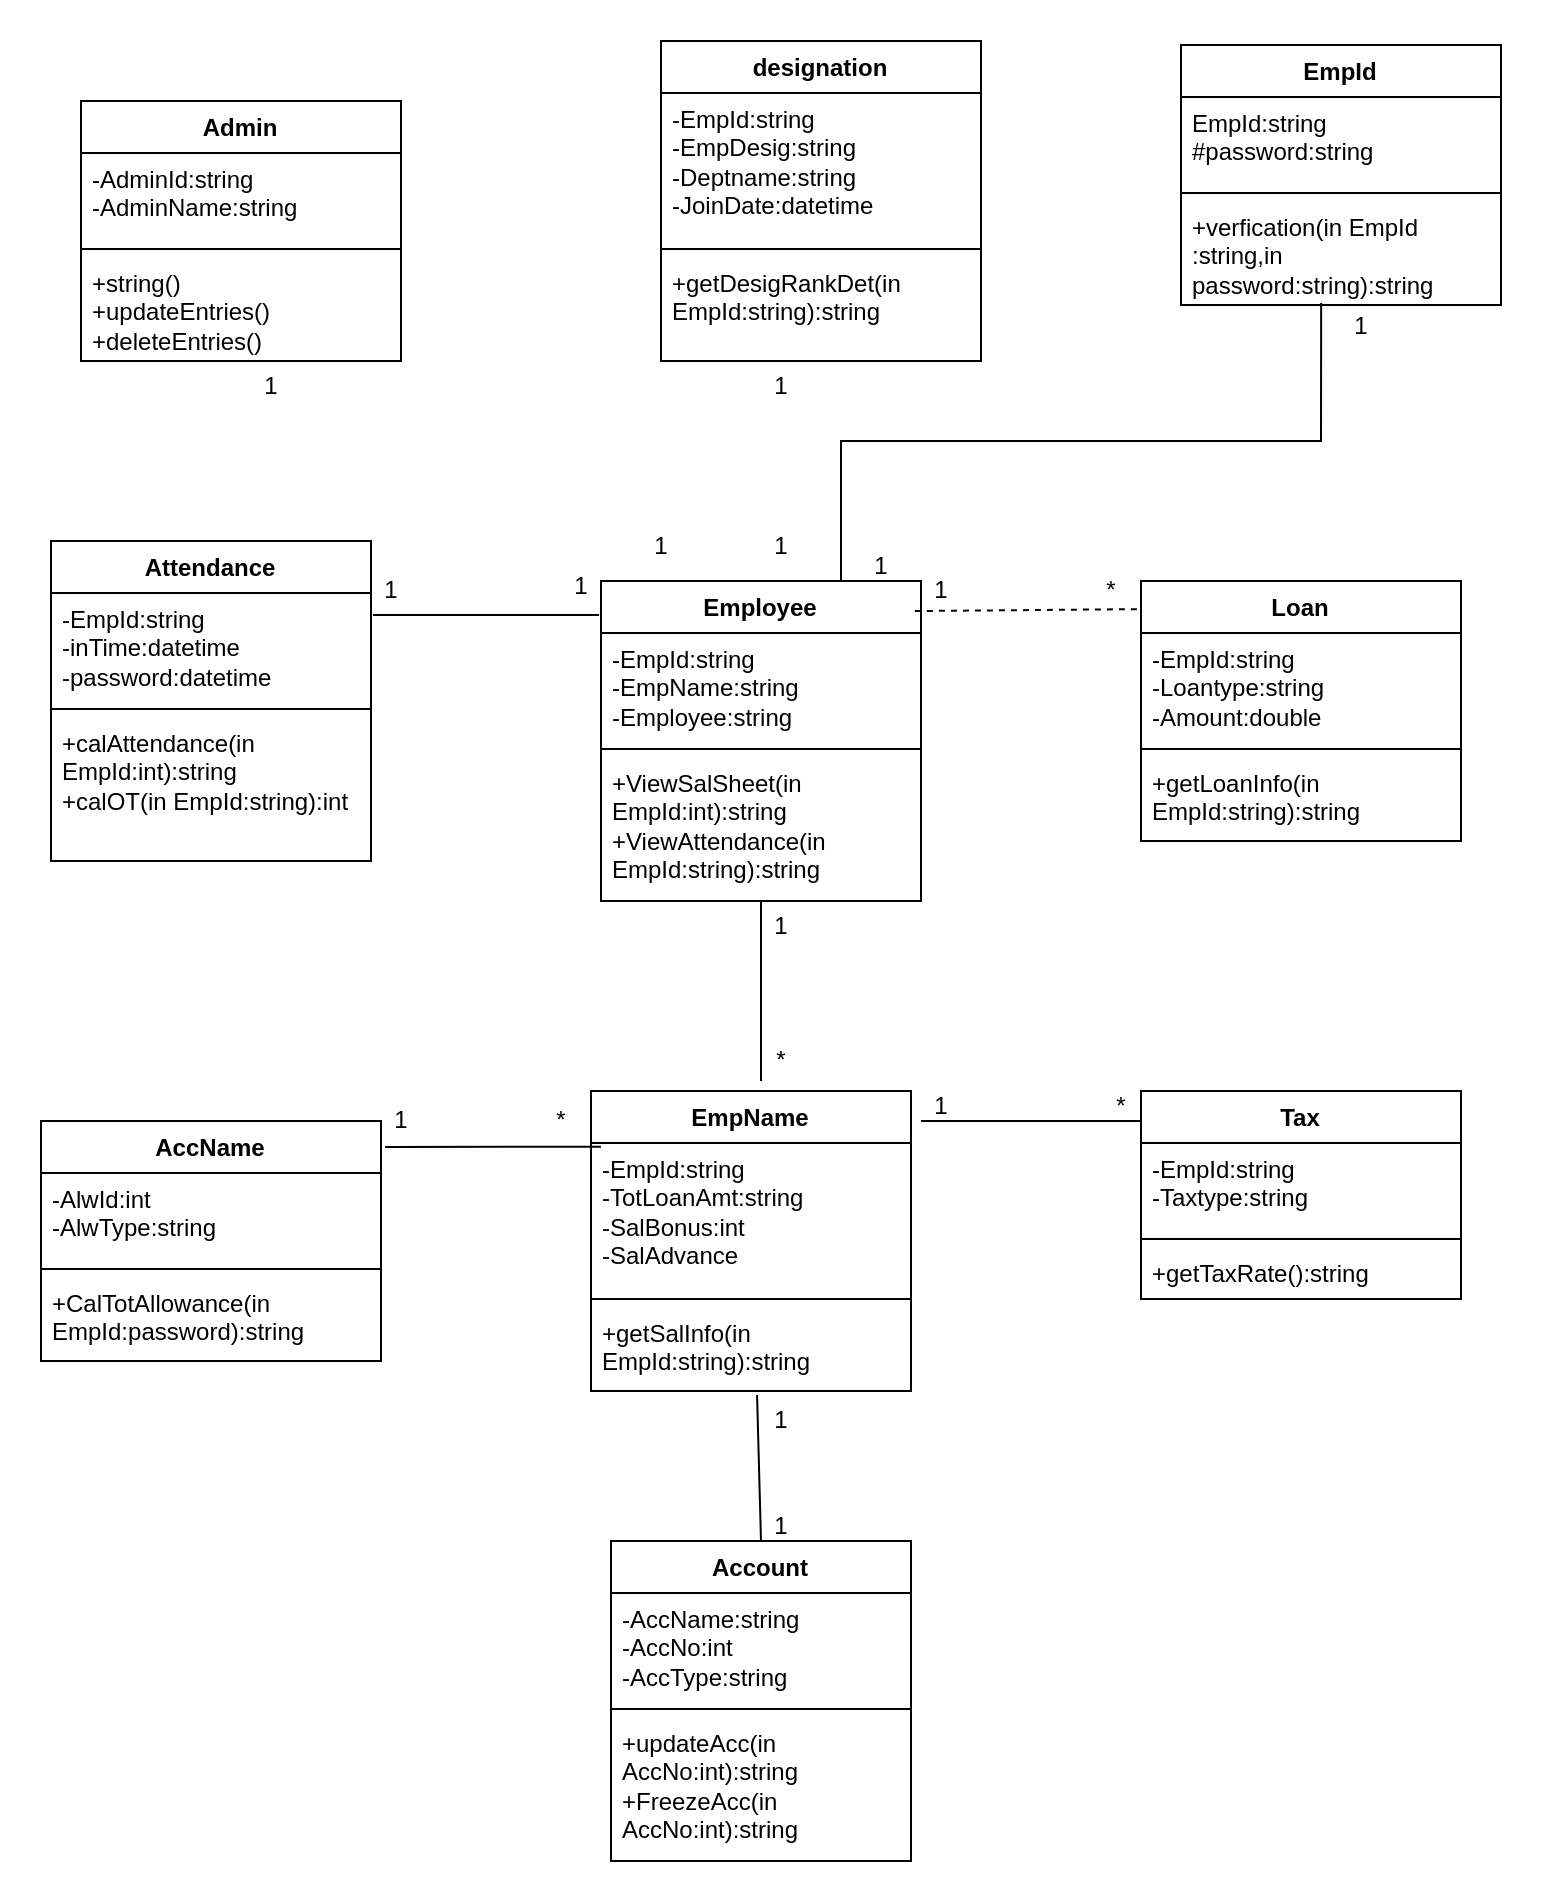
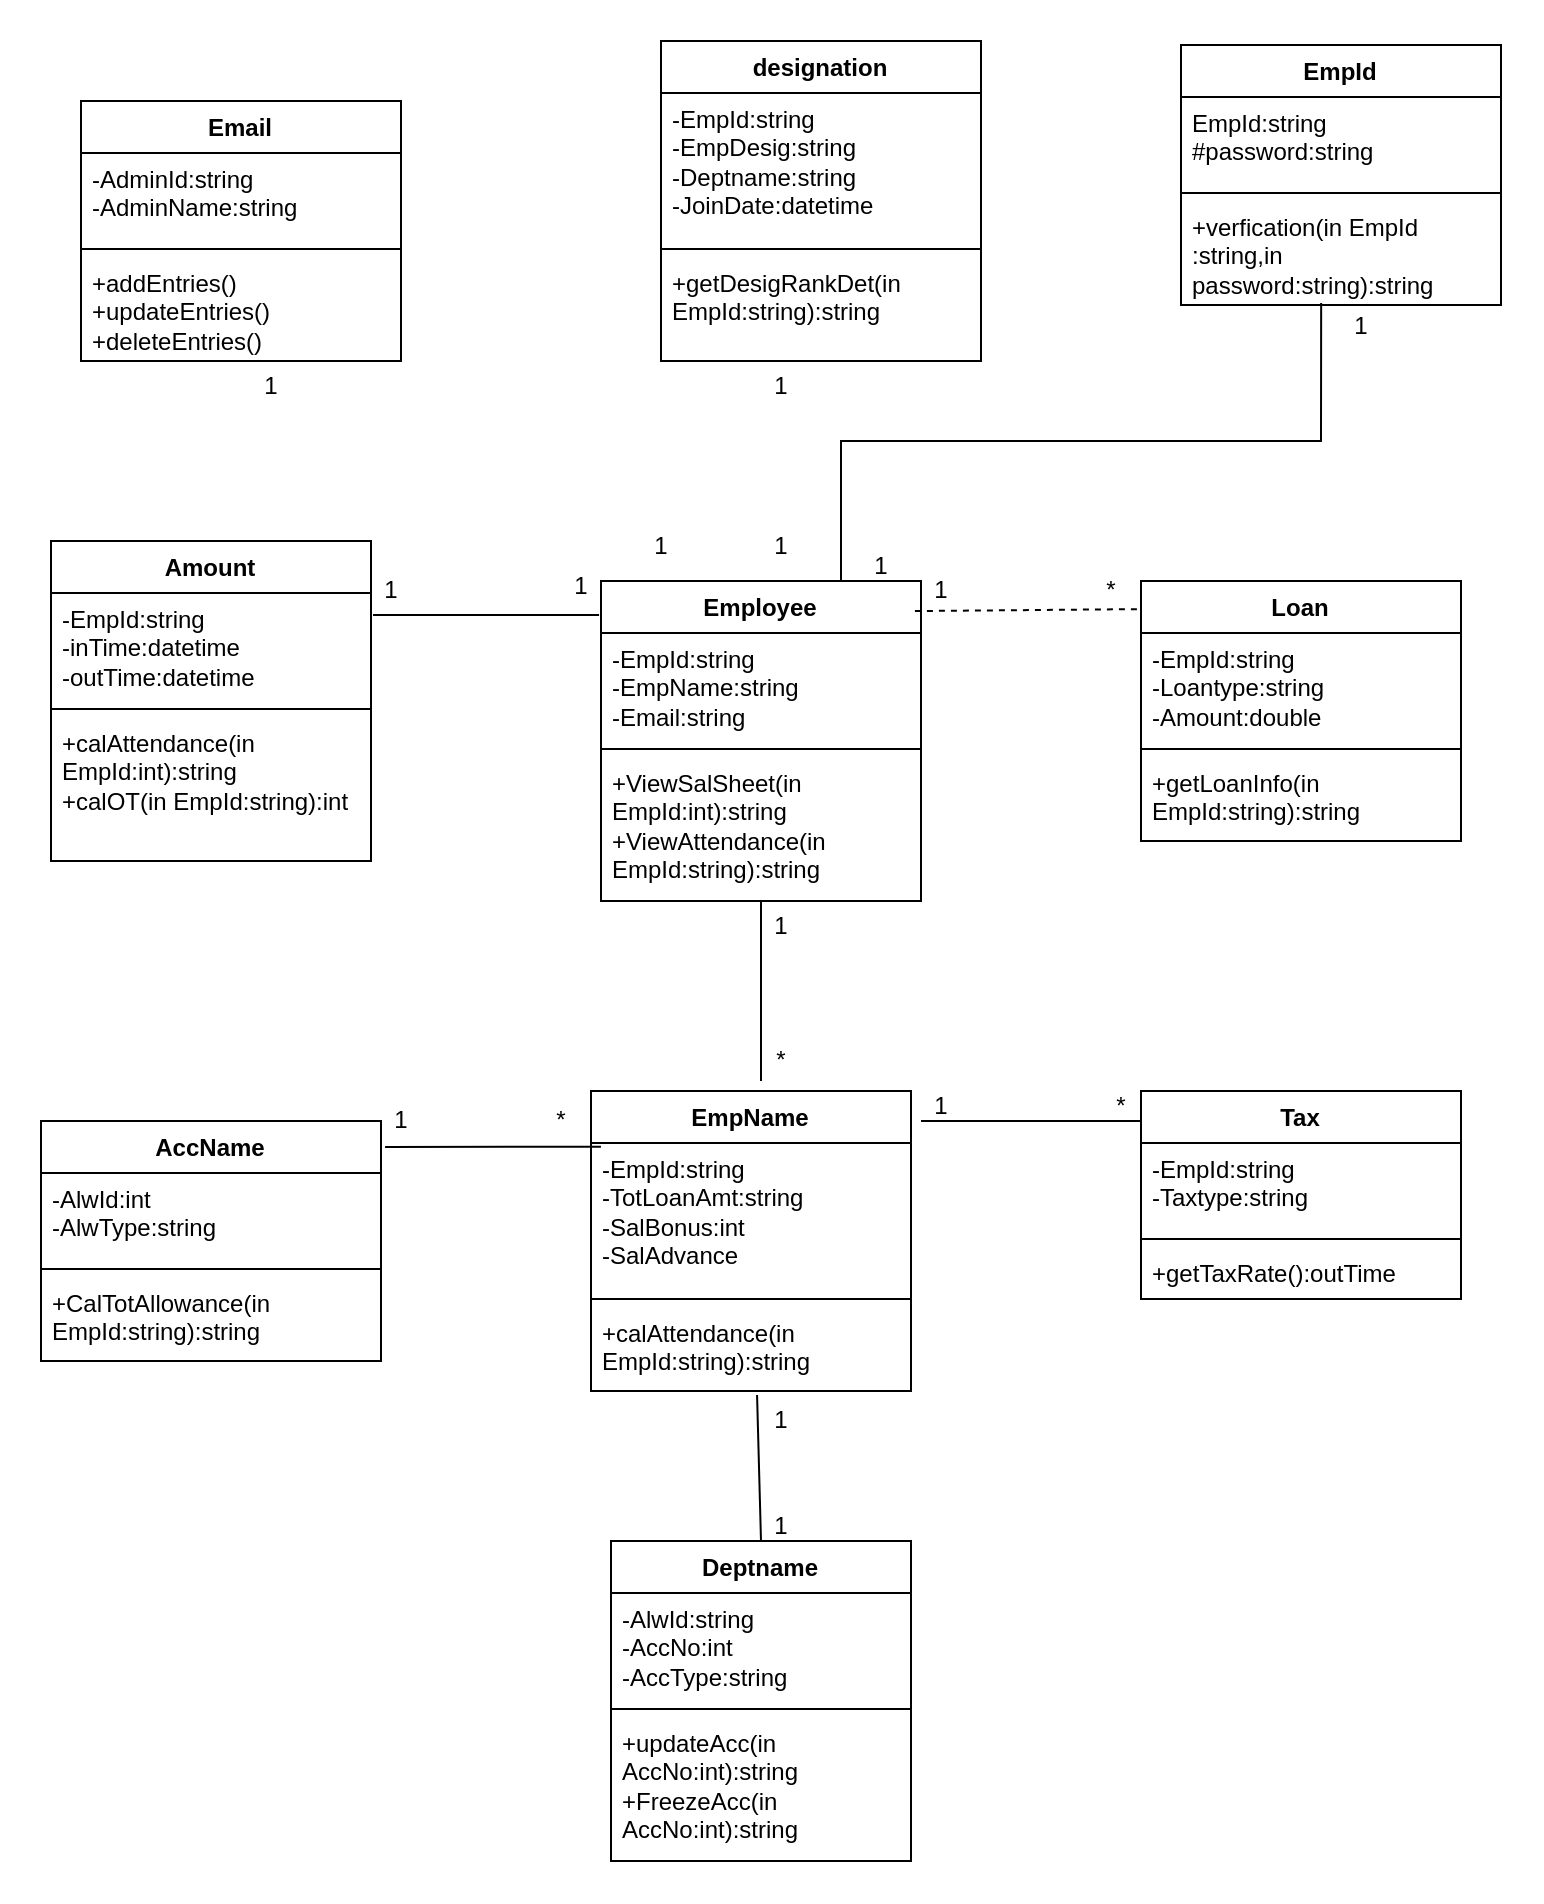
node "Admin": label "Admin" -> "Email"
node "+string() +updateEntries() +deleteEntries()": label "+string() +updateEntries() +deleteEntries()" -> "+addEntries() +updateEntries() +deleteEntries()"
node "Attendance": label "Attendance" -> "Amount"
node "-EmpId:string -inTime:datetime -password:datetime": label "-EmpId:string -inTime:datetime -password:datetime" -> "-EmpId:string -inTime:datetime -outTime:datetime"
node "-EmpId:string -EmpName:string -Employee:string": label "-EmpId:string -EmpName:string -Employee:string" -> "-EmpId:string -EmpName:string -Email:string"
node "+getTaxRate():string": label "+getTaxRate():string" -> "+getTaxRate():outTime"
node "+CalTotAllowance(in EmpId:password):string": label "+CalTotAllowance(in EmpId:password):string" -> "+CalTotAllowance(in EmpId:string):string"
node "+getSalInfo(in EmpId:string):string": label "+getSalInfo(in EmpId:string):string" -> "+calAttendance(in EmpId:string):string"
node "Account": label "Account" -> "Deptname"
node "-AccName:string -AccNo:int -AccType:string": label "-AccName:string -AccNo:int -AccType:string" -> "-AlwId:string -AccNo:int -AccType:string"
